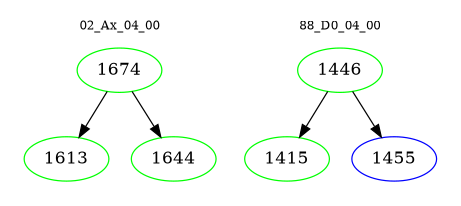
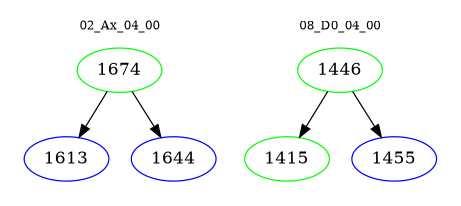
cluster "88_D0_04_00": label "88_D0_04_00" -> "08_D0_04_00"
node "1613": color green -> blue
node "1644": color green -> blue
